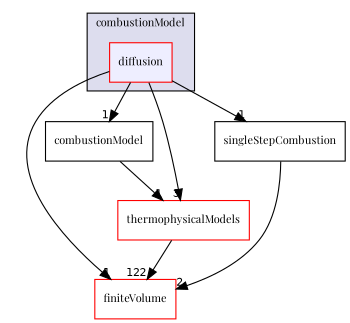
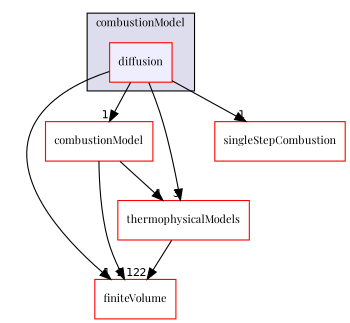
node "combustionModel": color black -> red
node "singleStepCombustion": color black -> red
edge "singleStepCombustion" -> "finiteVolume": now "combustionModel" -> "finiteVolume"
